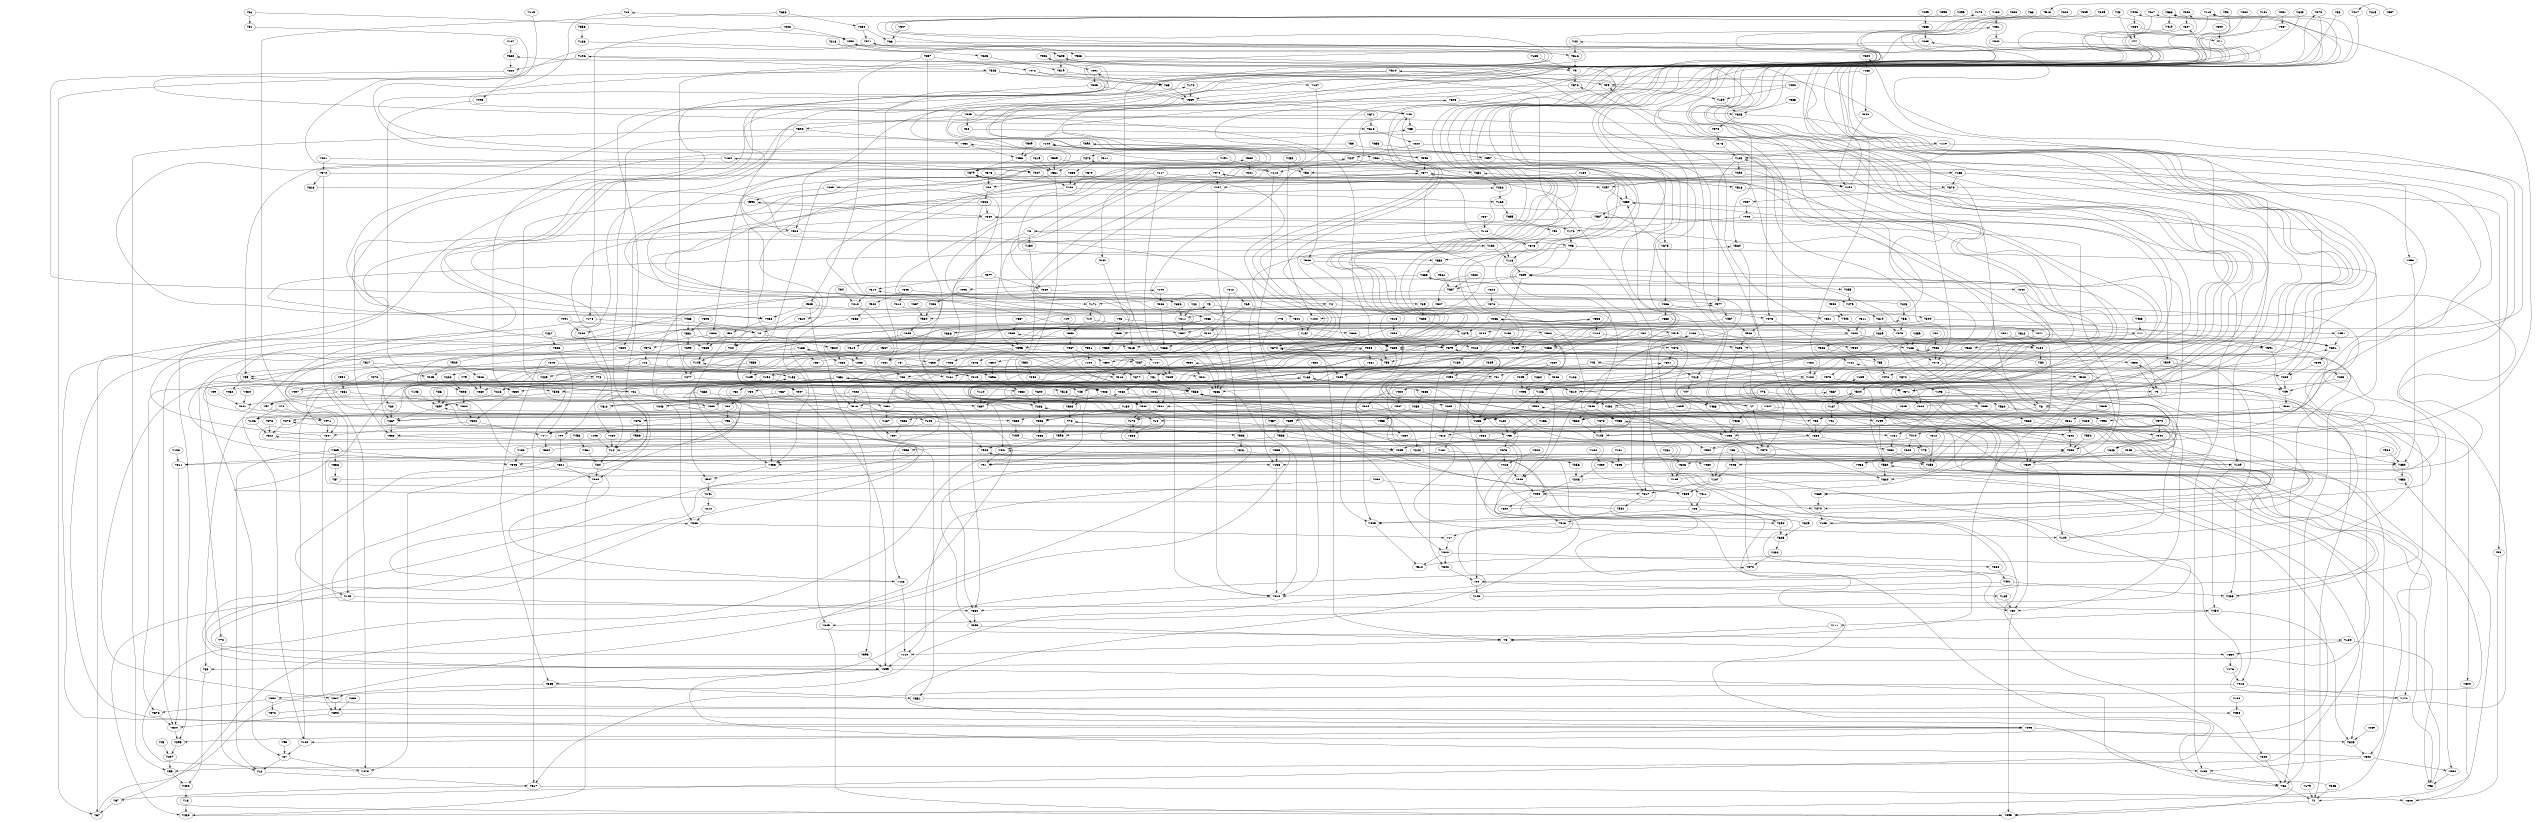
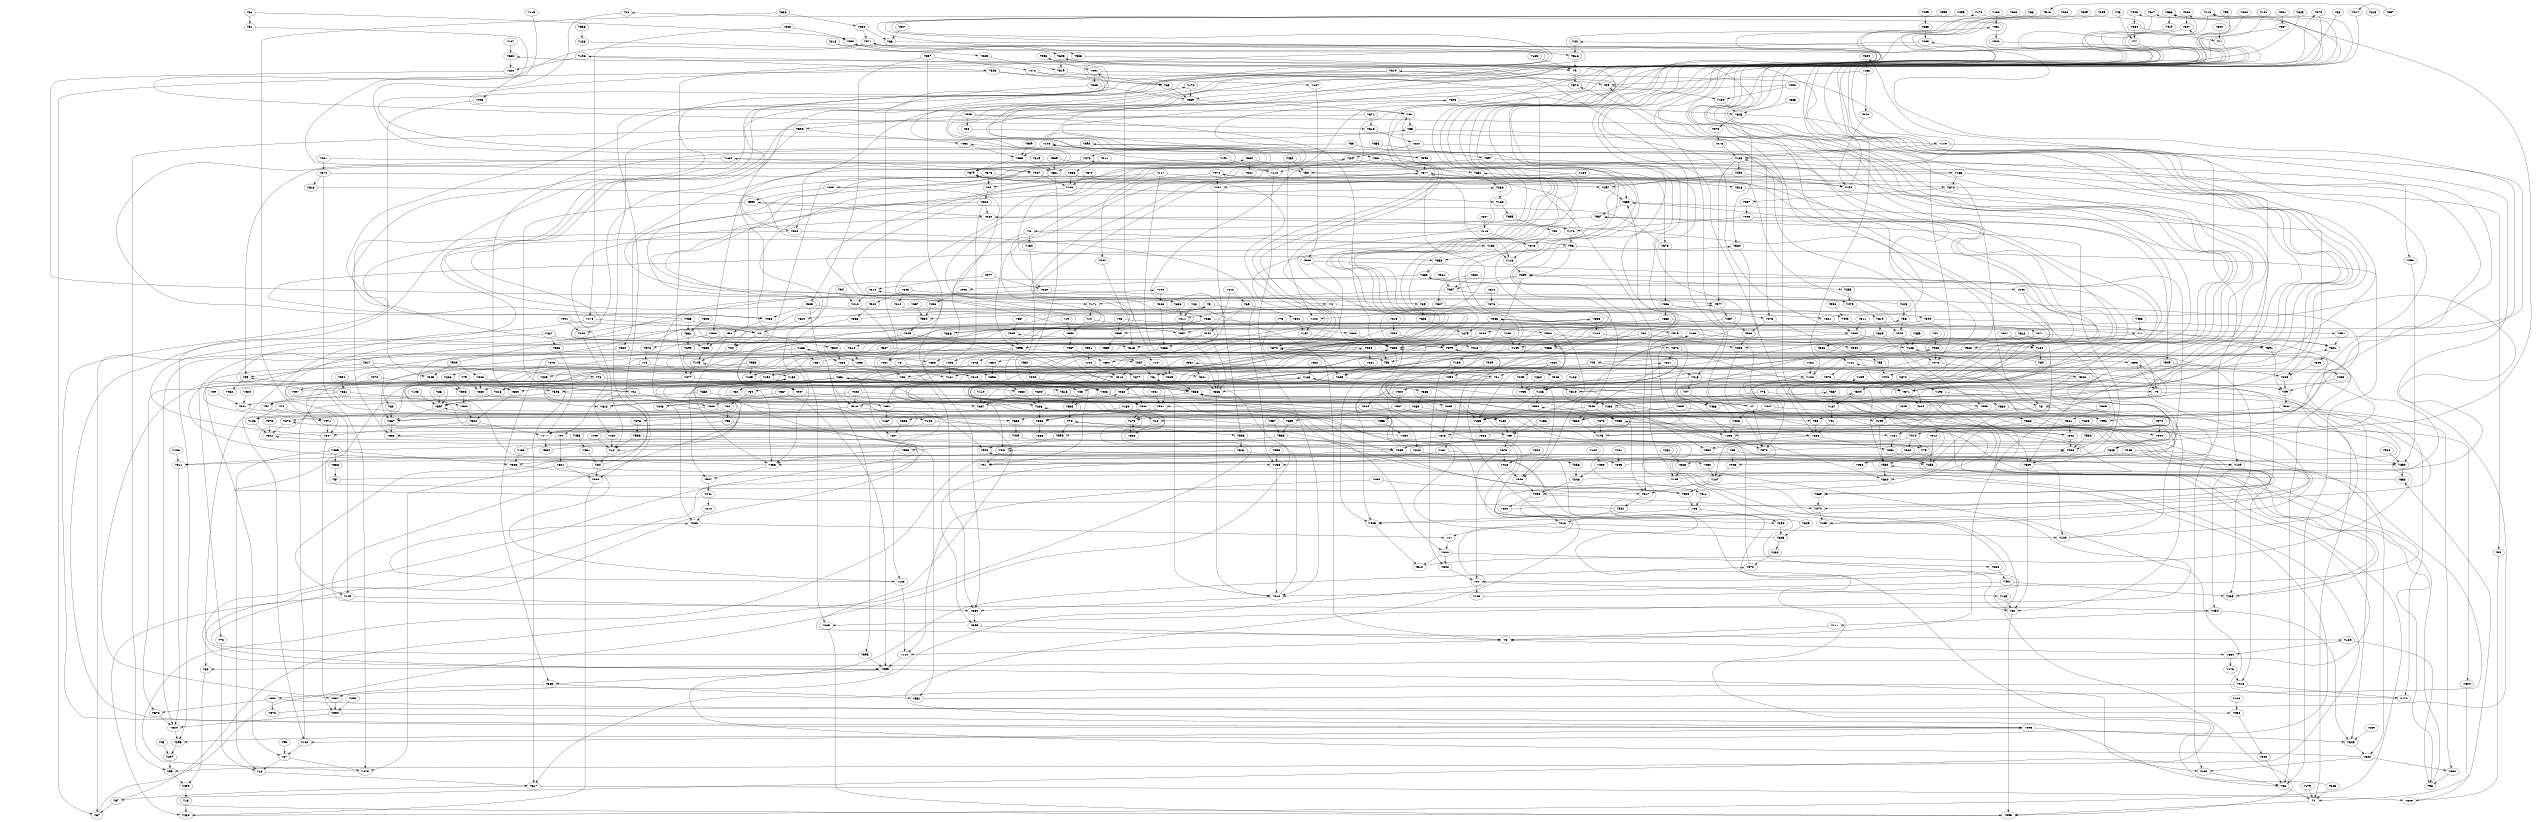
edge "v158" -> "v428": now "v158" -> "v612"
